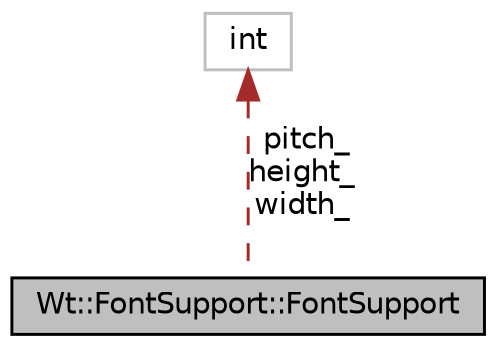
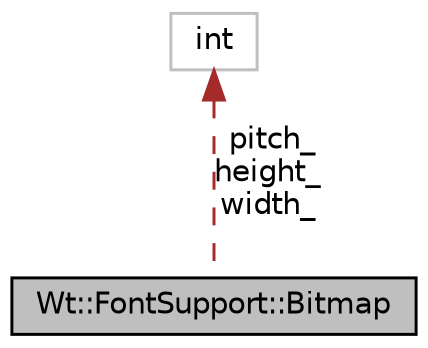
node "Wt::FontSupport::FontSupport": label "Wt::FontSupport::FontSupport" -> "Wt::FontSupport::Bitmap"
